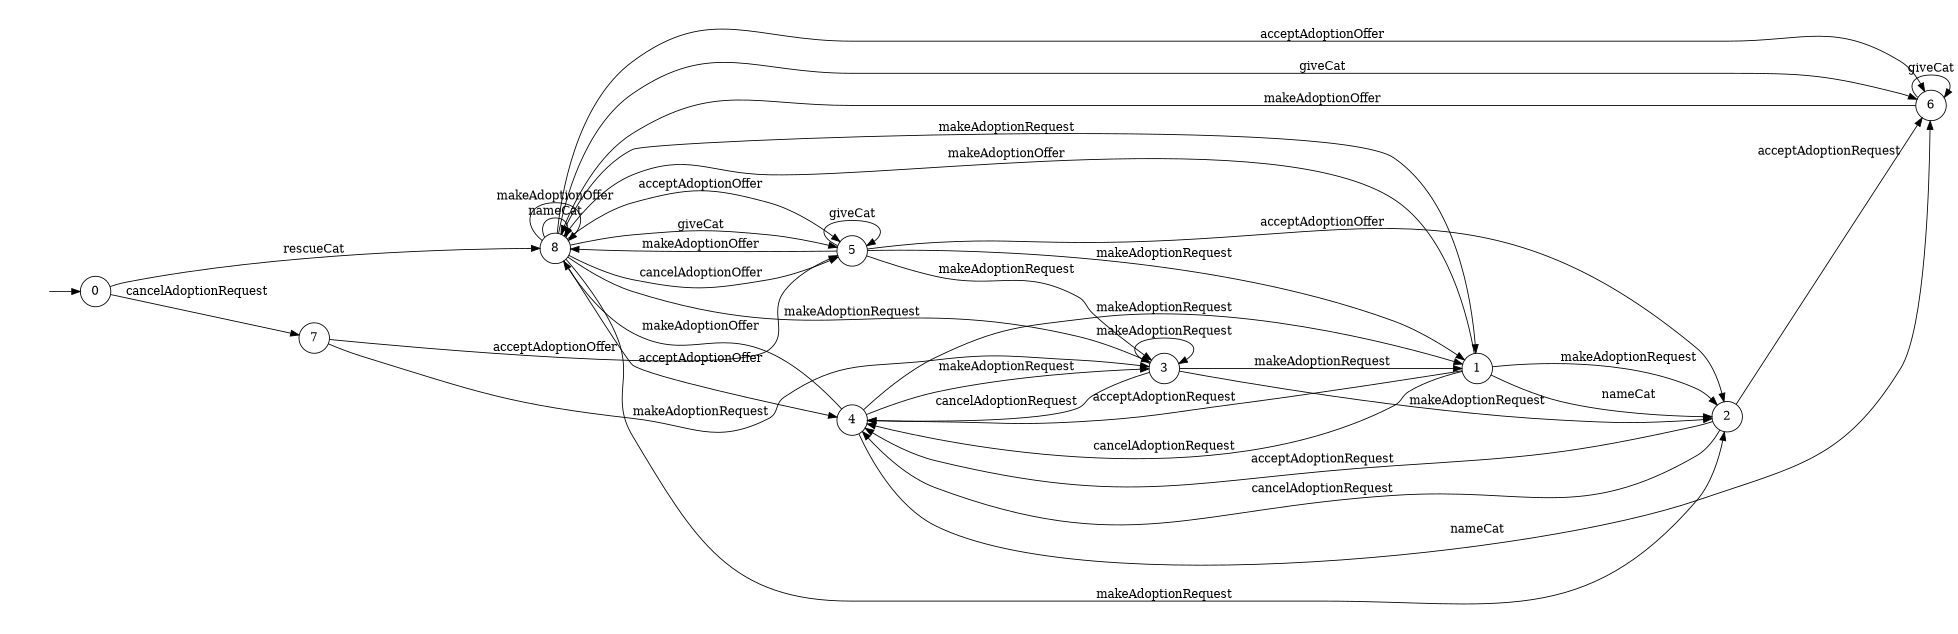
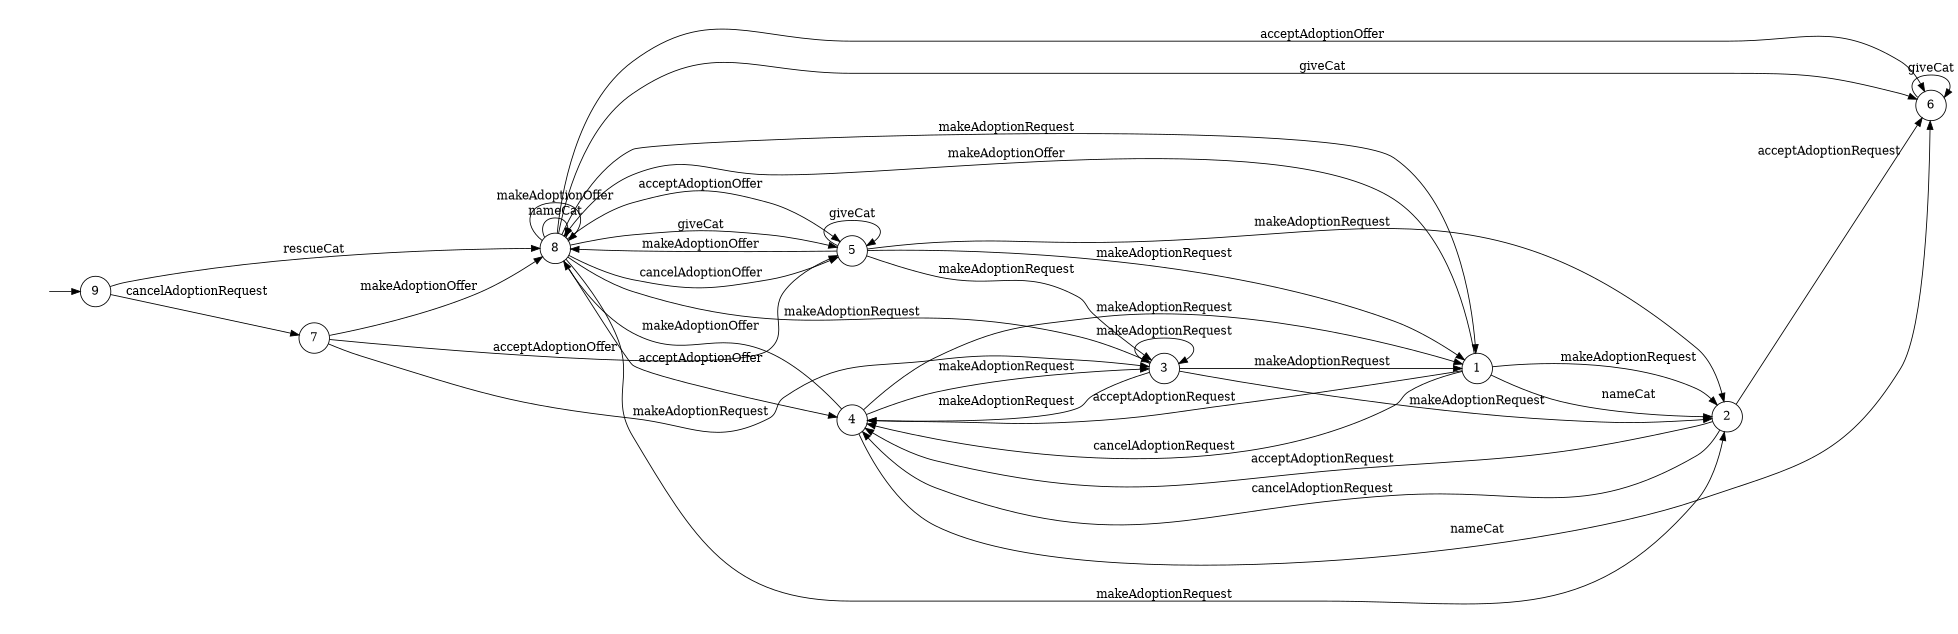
edge "6" -> "8": now "7" -> "8"
edge "5" -> "2": label "acceptAdoptionOffer" -> "makeAdoptionRequest"
node "0": label "0" -> "9"
edge "3" -> "4": label "cancelAdoptionRequest" -> "makeAdoptionRequest"
